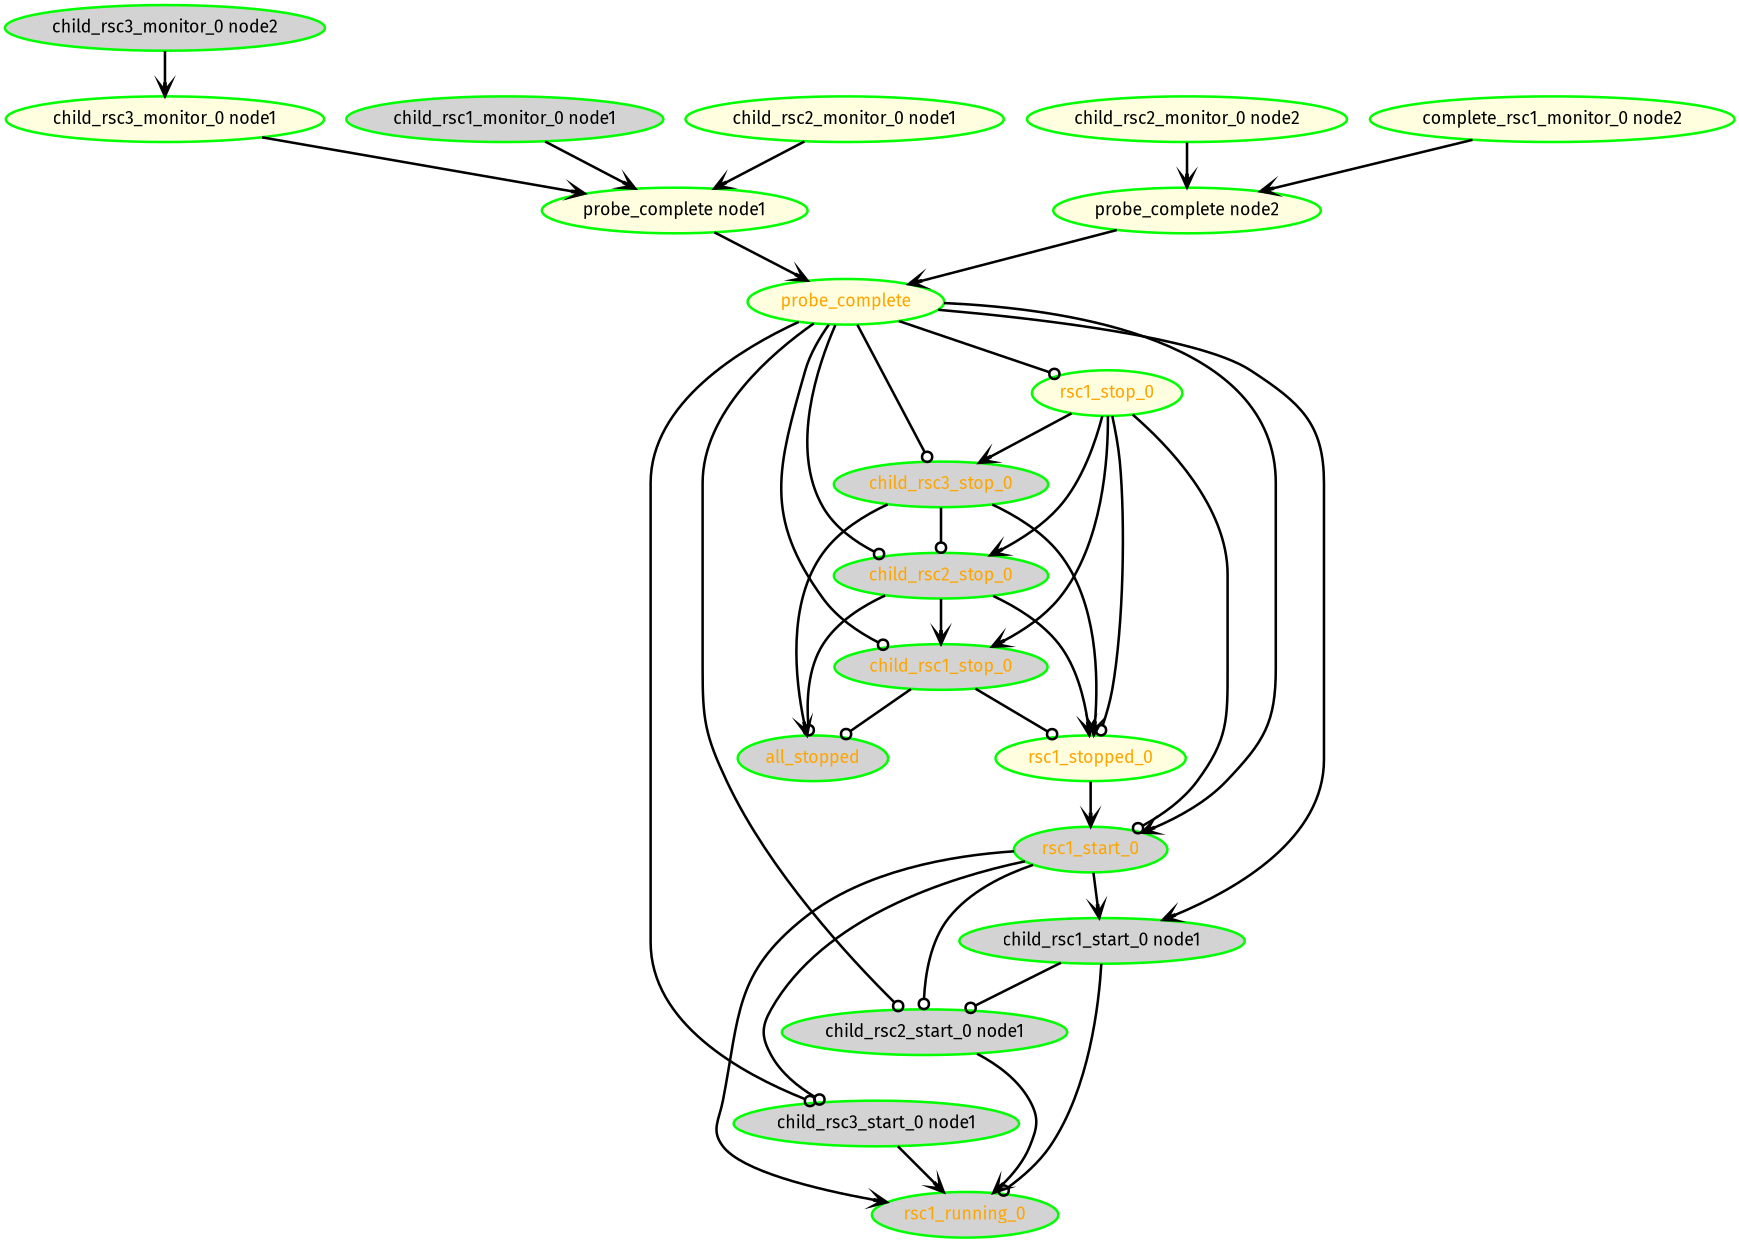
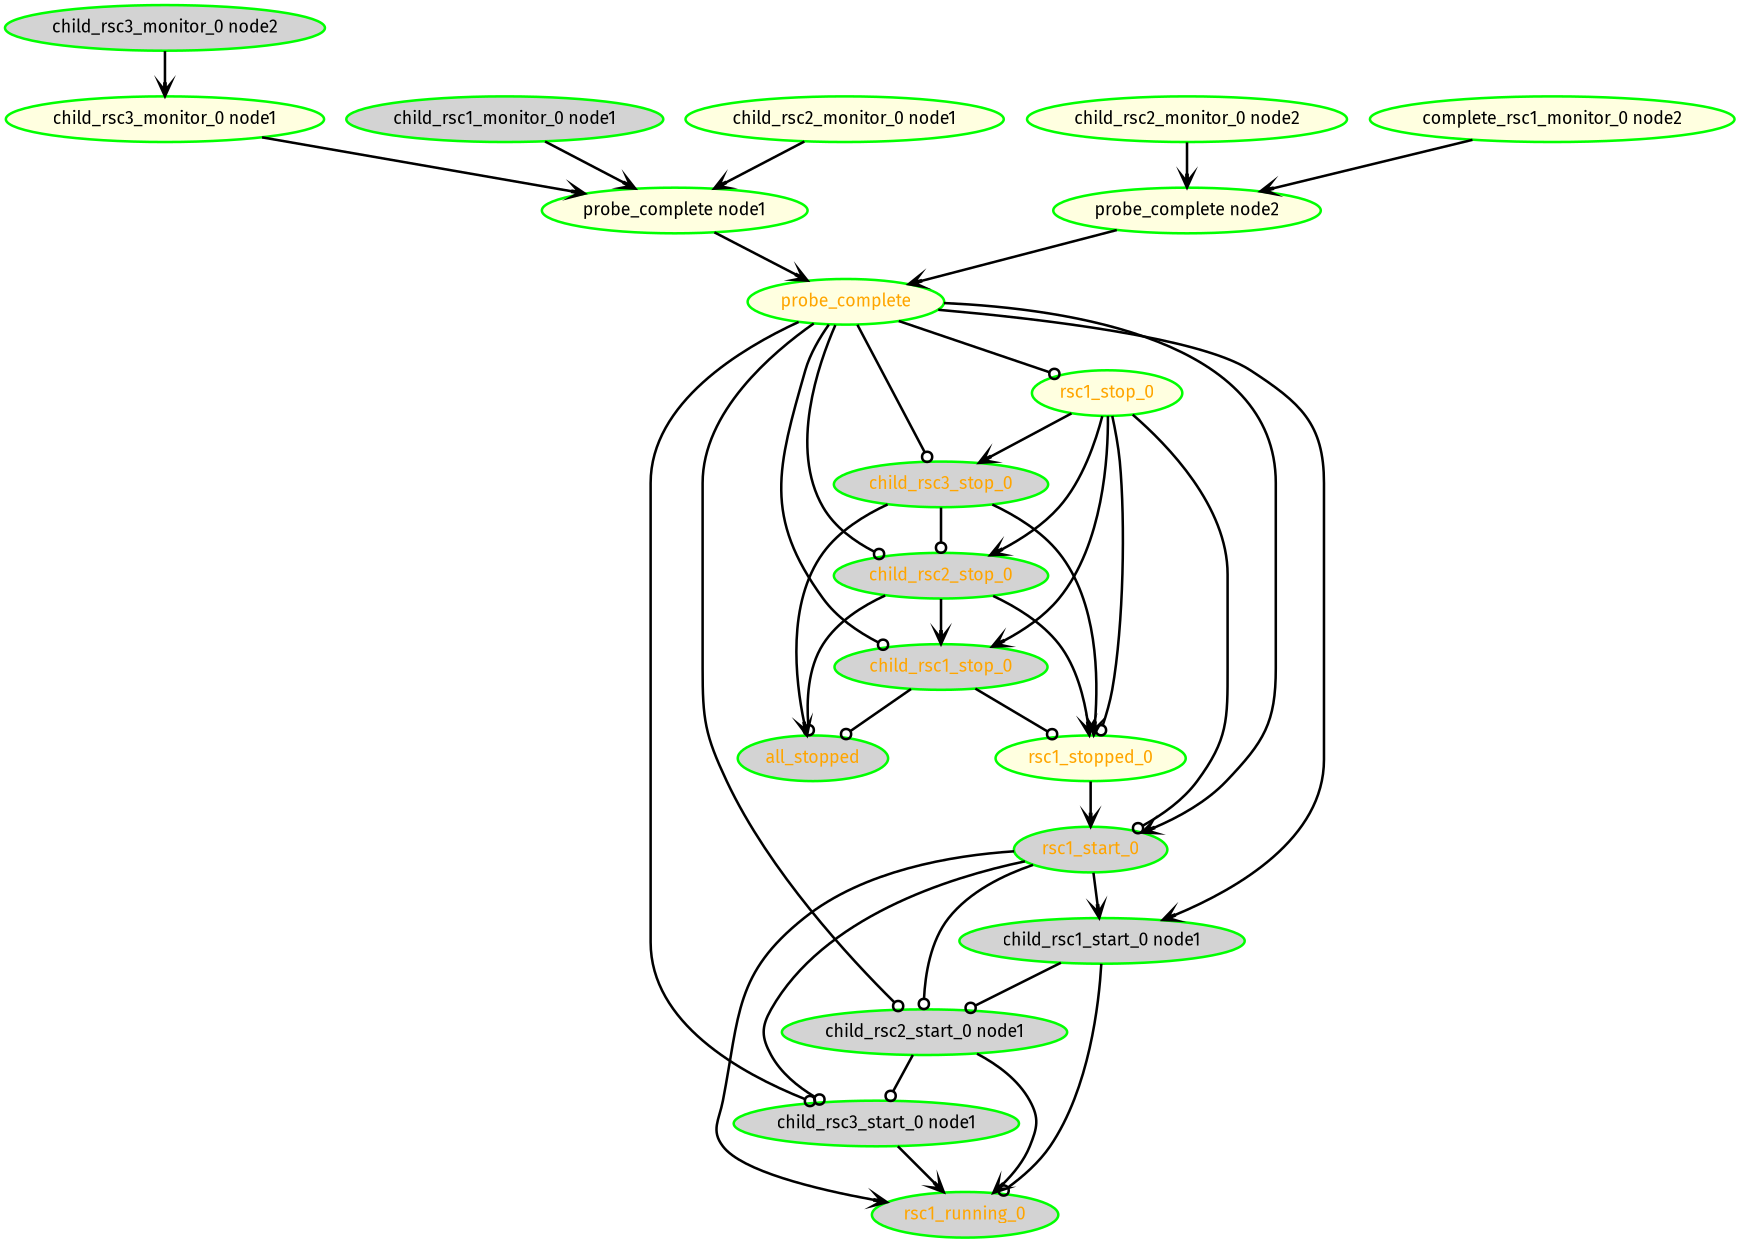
edge "child_rsc2_start_0 node1" -> "child_rsc3_start_0 node1": added
